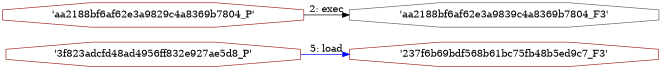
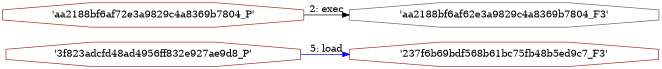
node "'aa2188bf6af62e3a9829c4a8369b7804_P'": label "'aa2188bf6af62e3a9829c4a8369b7804_P'" -> "'aa2188bf6af72e3a9829c4a8369b7804_P'"
node "'aa2188bf6af62e3a9839c4a8369b7804_F3'": label "'aa2188bf6af62e3a9839c4a8369b7804_F3'" -> "'aa2188bf6af62e3a9829c4a8369b7804_F3'"
node "'3f823adcfd48ad4956ff832e927ae5d8_P'": label "'3f823adcfd48ad4956ff832e927ae5d8_P'" -> "'3f823adcfd48ad4956ff832e927ae9d8_P'"
